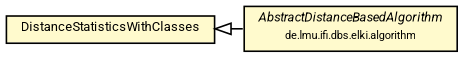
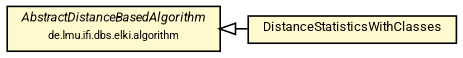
edge "AbstractDistanceBasedAlgorithm" -> "DistanceStatisticsWithClasses": reversed
